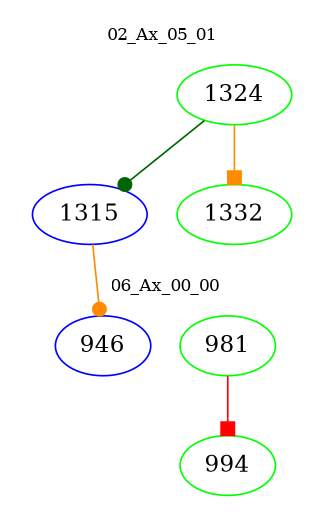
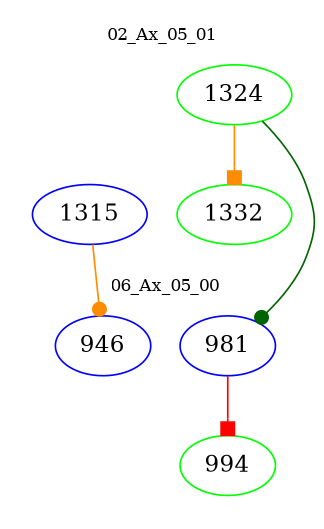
edge "1324" -> "1315": now "1324" -> "981"
cluster "06_Ax_00_00": label "06_Ax_00_00" -> "06_Ax_05_00"
node "981": color green -> blue
